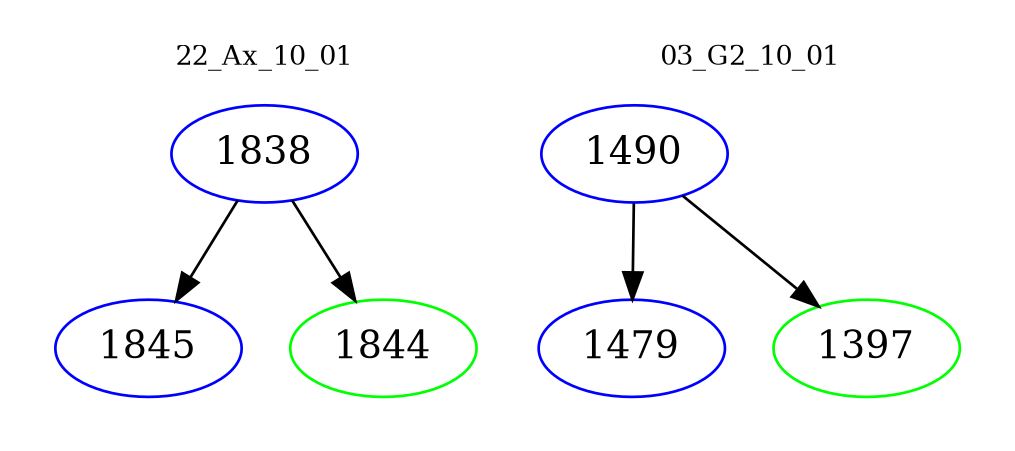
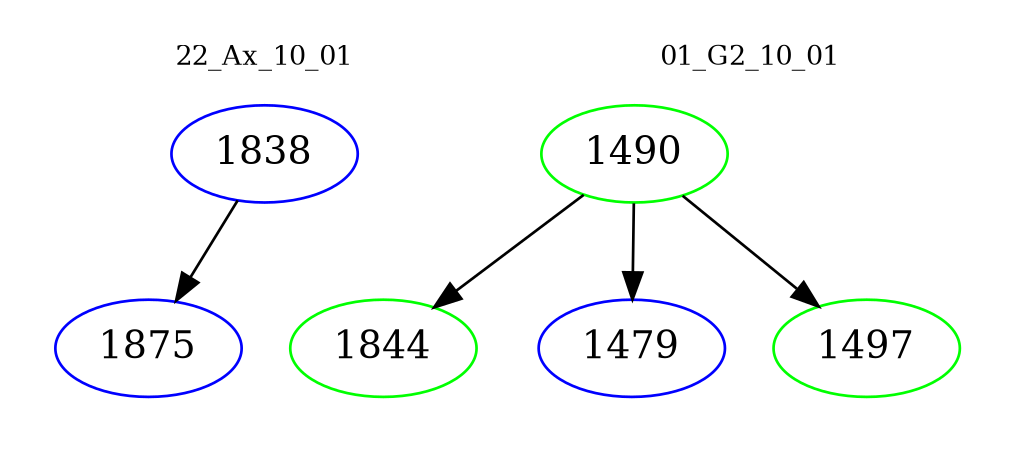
cluster "03_G2_10_01": label "03_G2_10_01" -> "01_G2_10_01"
node "1490": color blue -> green
edge "1838" -> "1844": now "1490" -> "1844"
node "1845": label "1845" -> "1875"
node "1397": label "1397" -> "1497"
